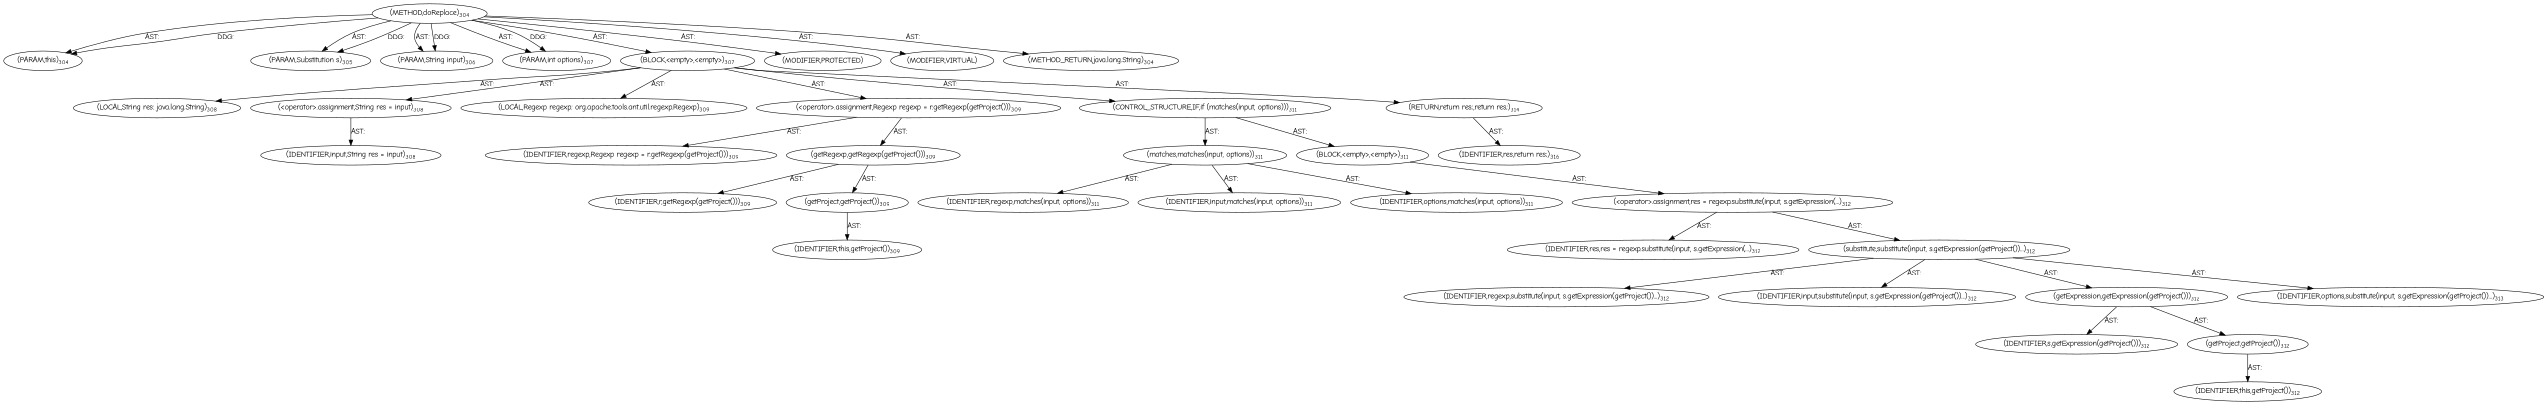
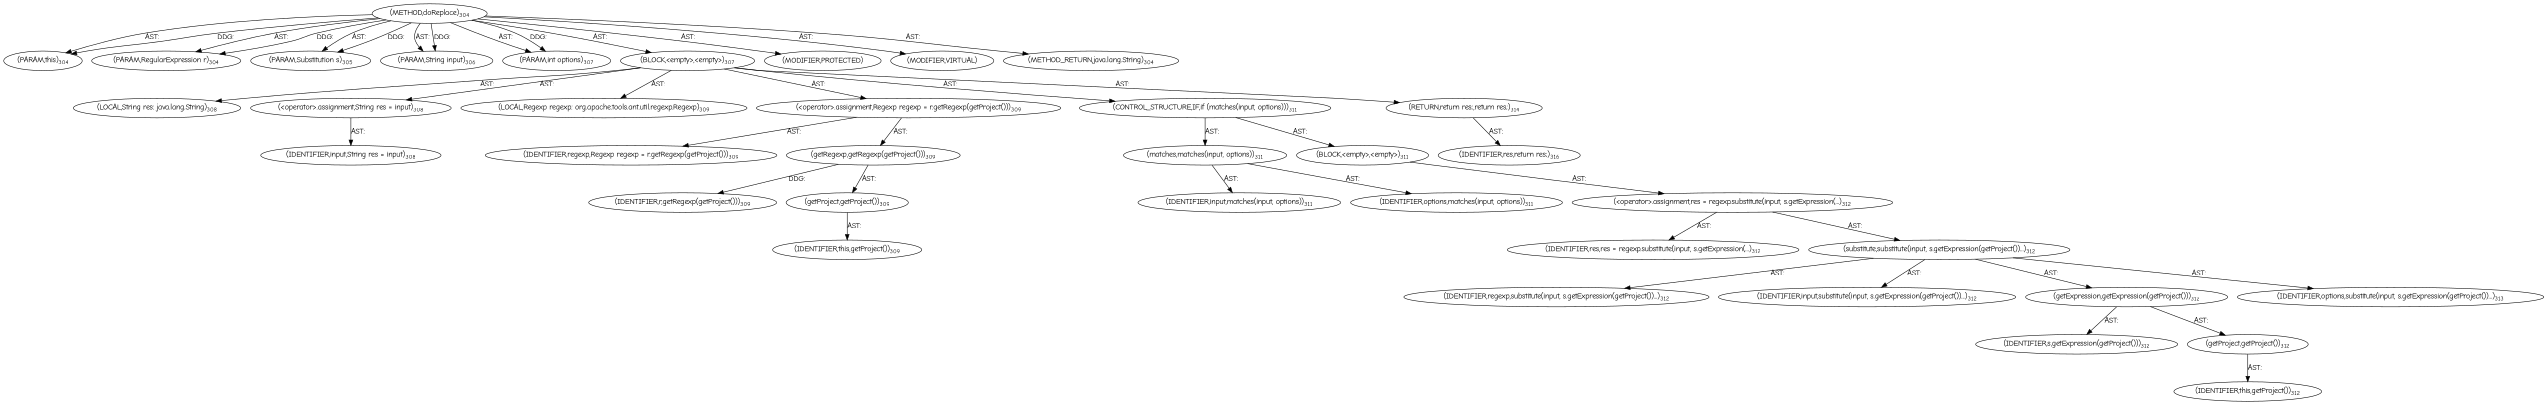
node "(PARAM,RegularExpression r)": added
edge "(getRegexp,getRegexp(getProject()))" -> "(IDENTIFIER,r,getRegexp(getProject()))": label "AST: " -> "DDG: "
node "(IDENTIFIER,regexp,matches(input, options))": removed
